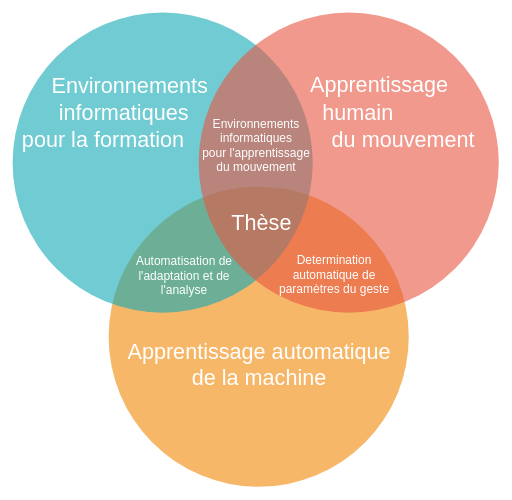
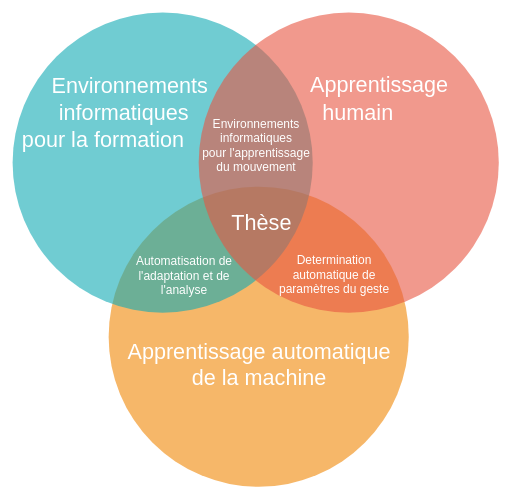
node "du mouvement": removed
